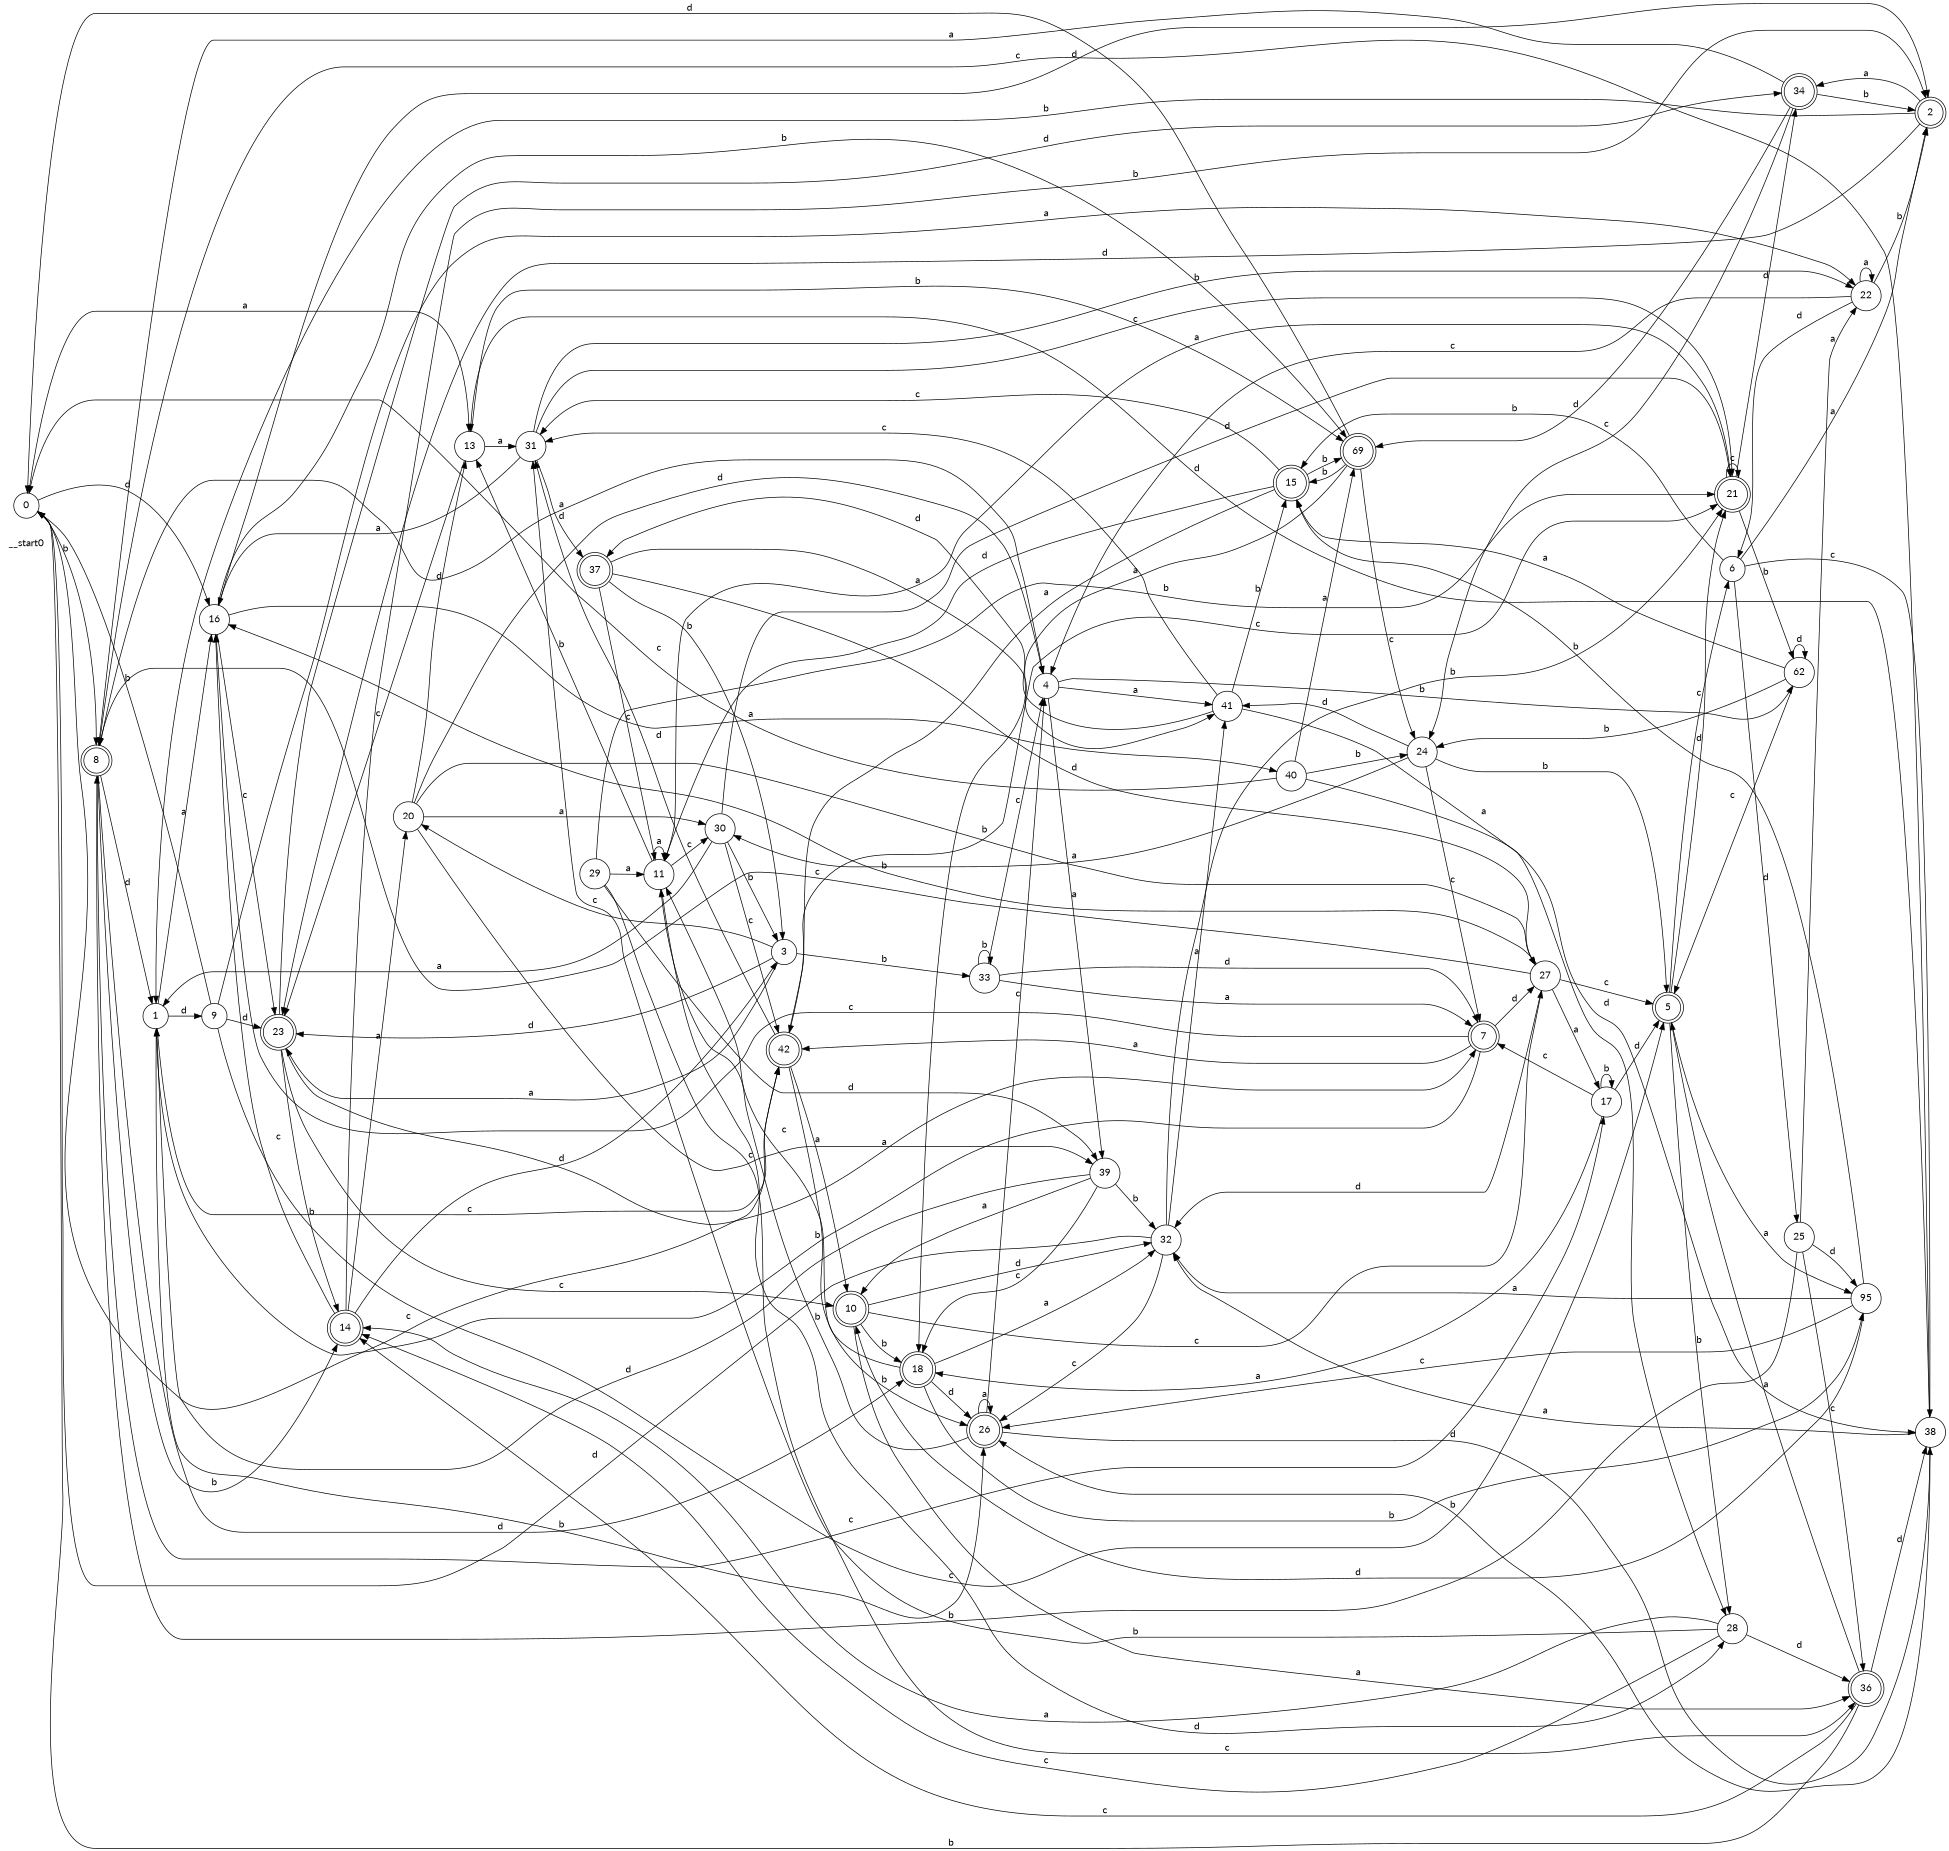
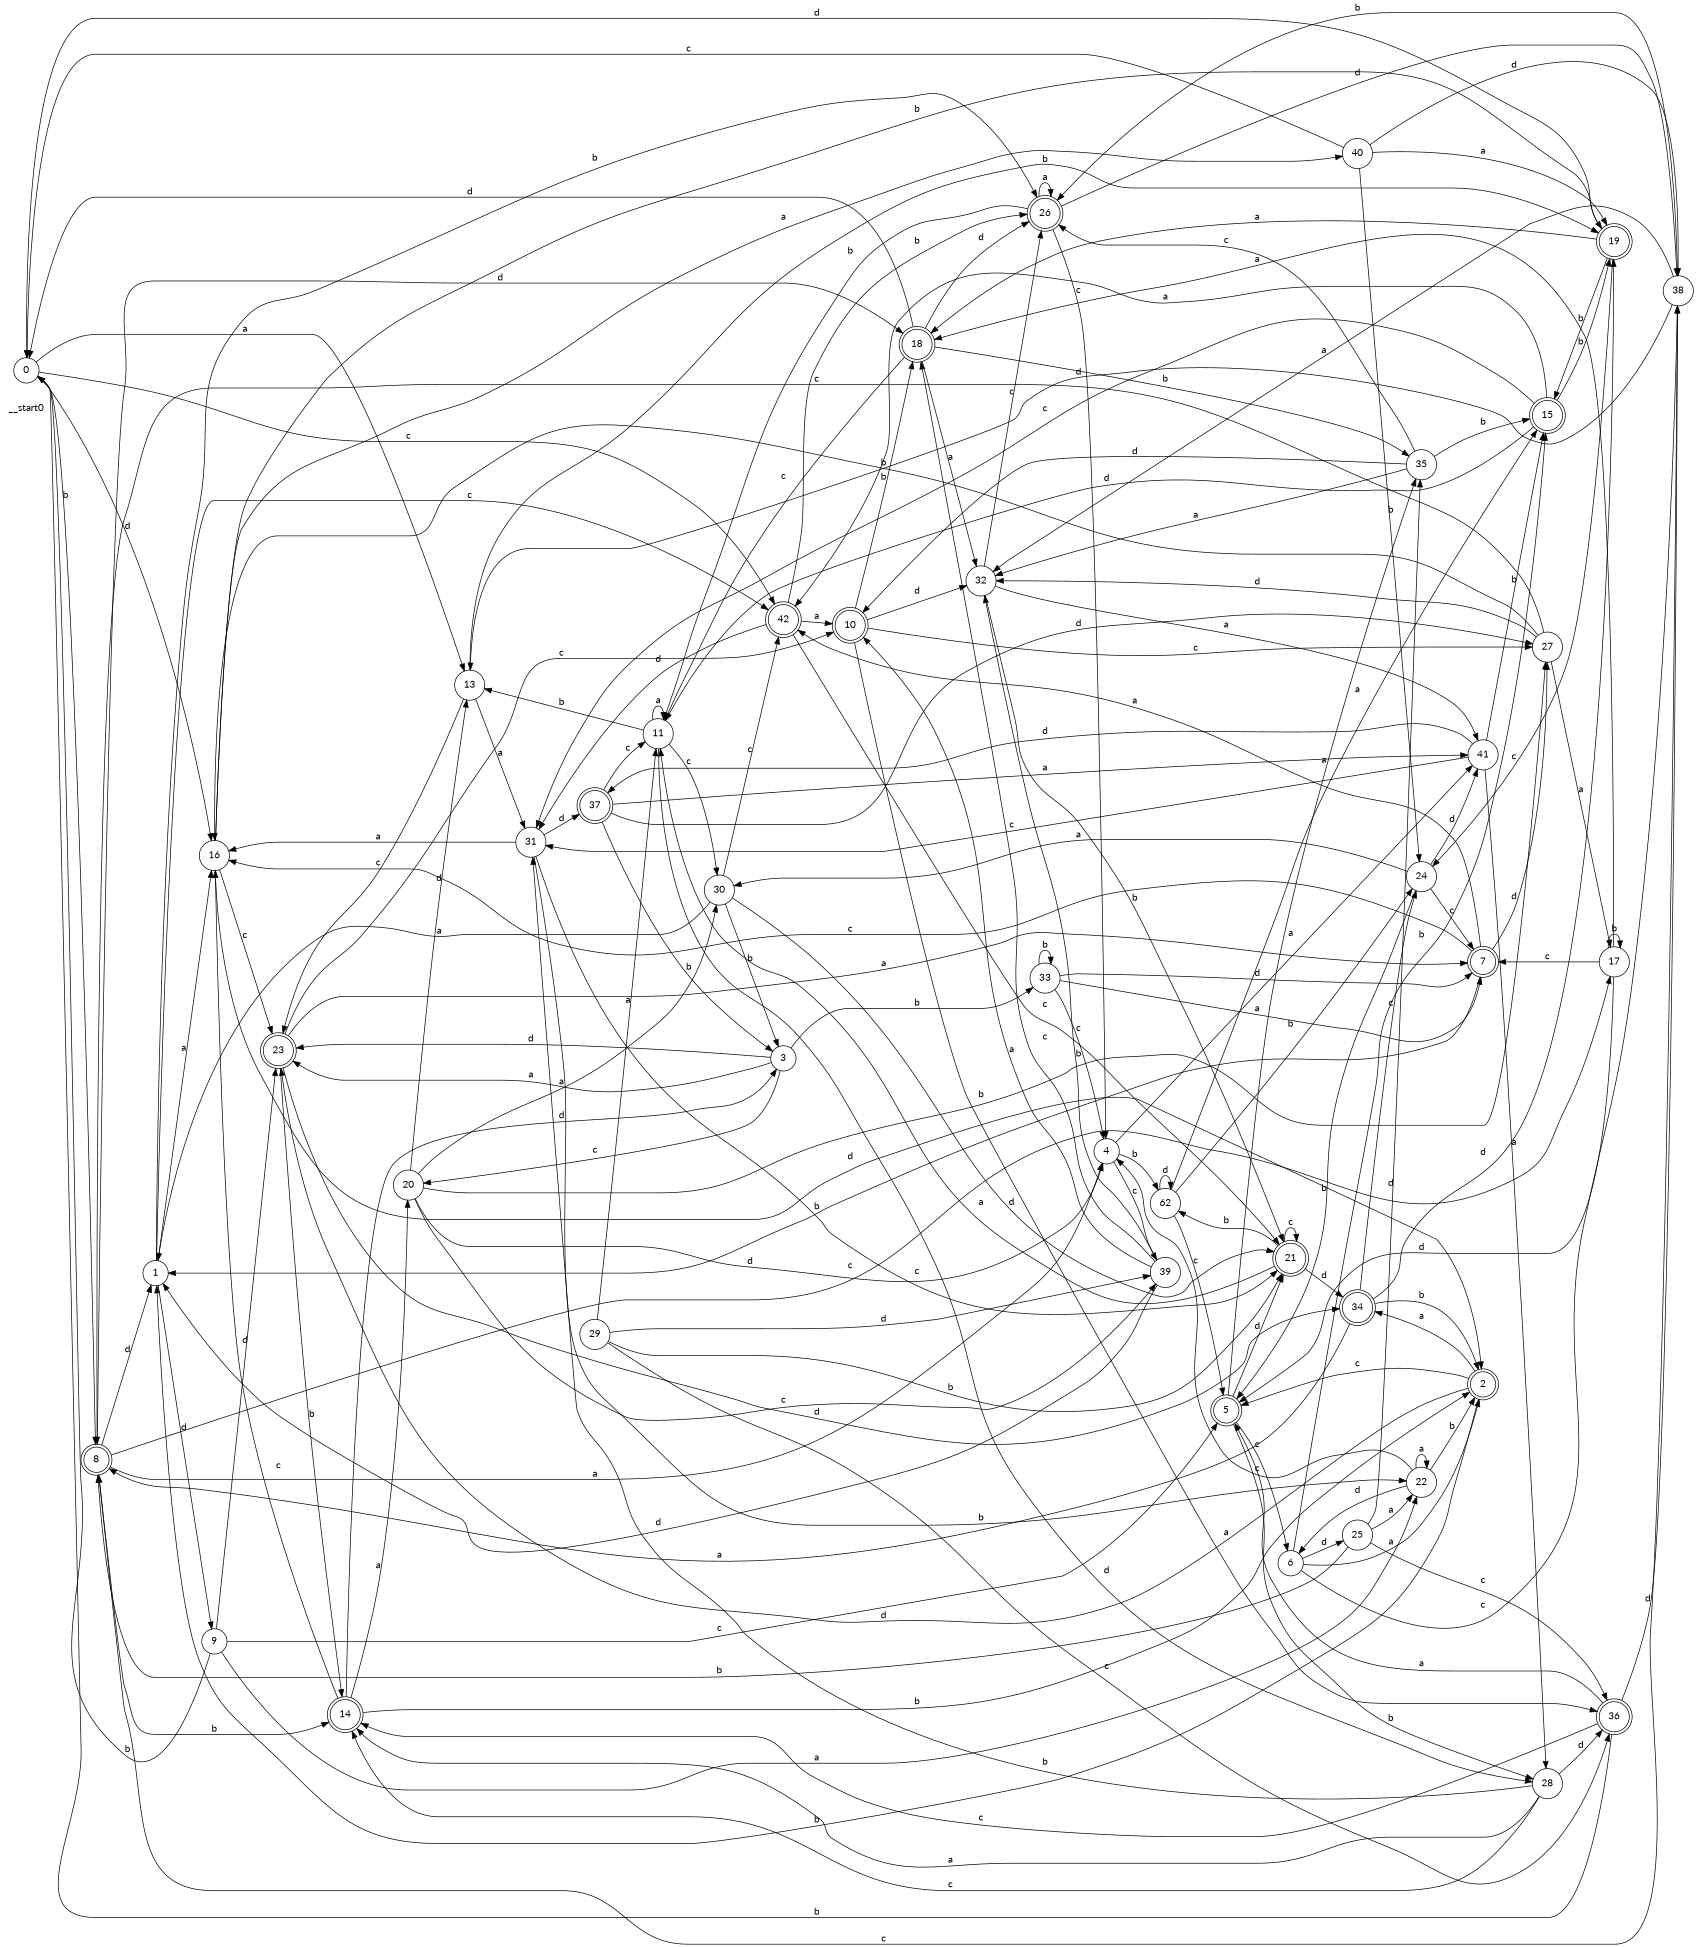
node "69": label "69" -> "19"
edge "4" -> "39": label "a" -> "c"
edge "27" -> "5": now "2" -> "5"
node "95": label "95" -> "35"
edge "32" -> "0": now "18" -> "0"
